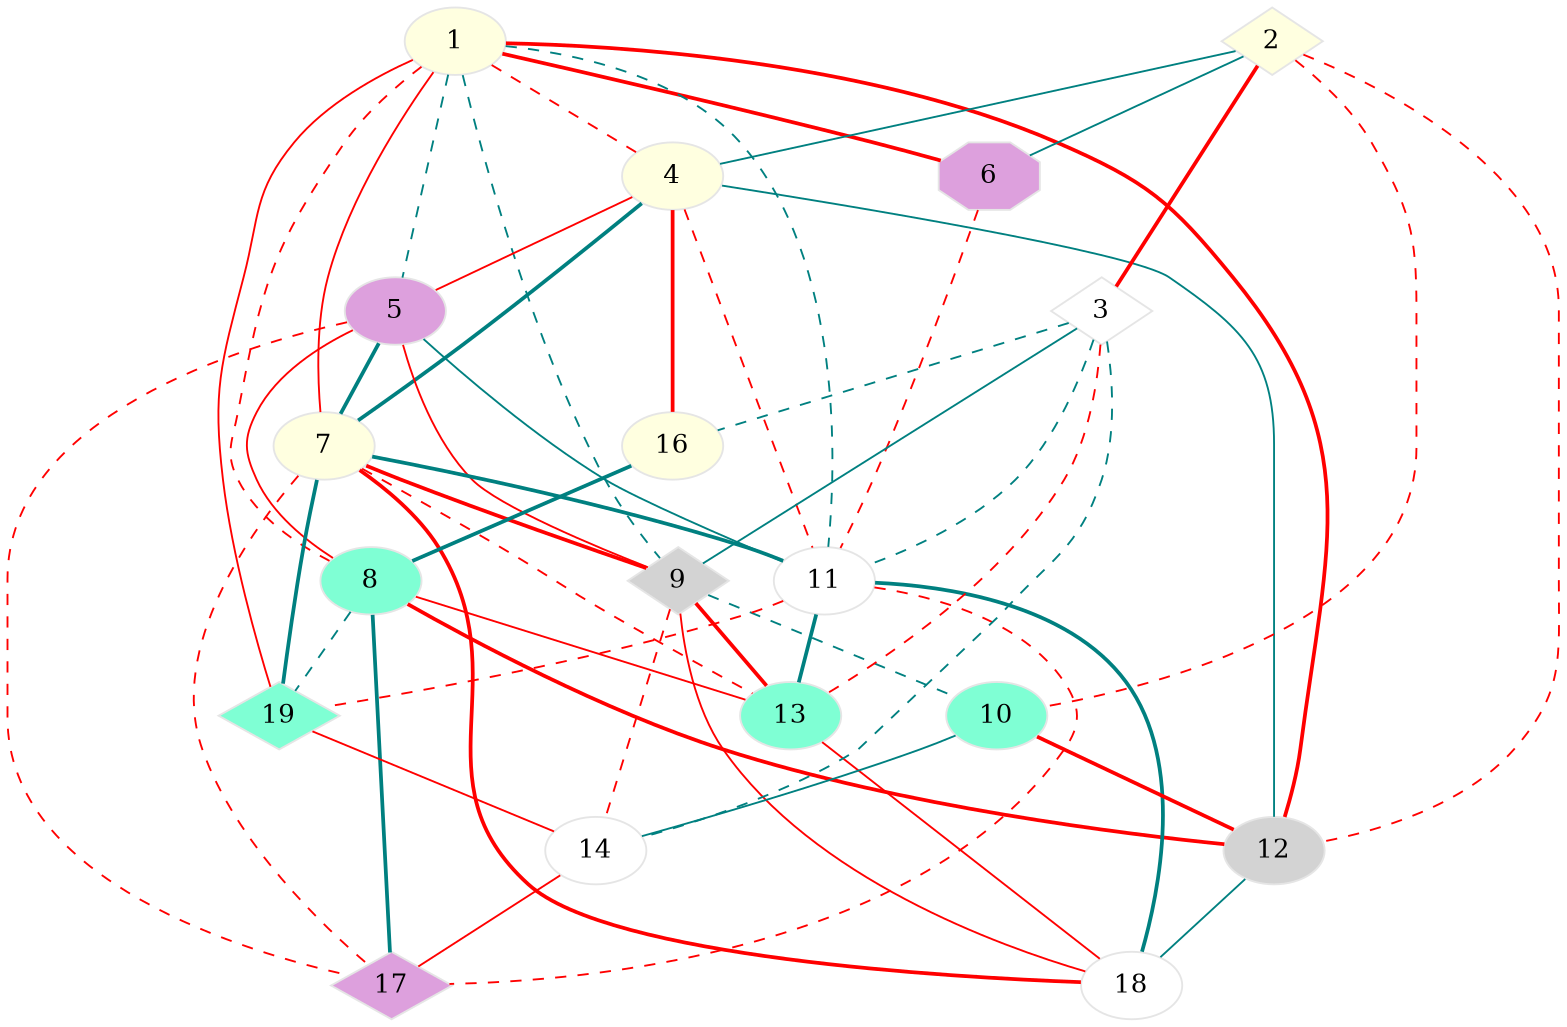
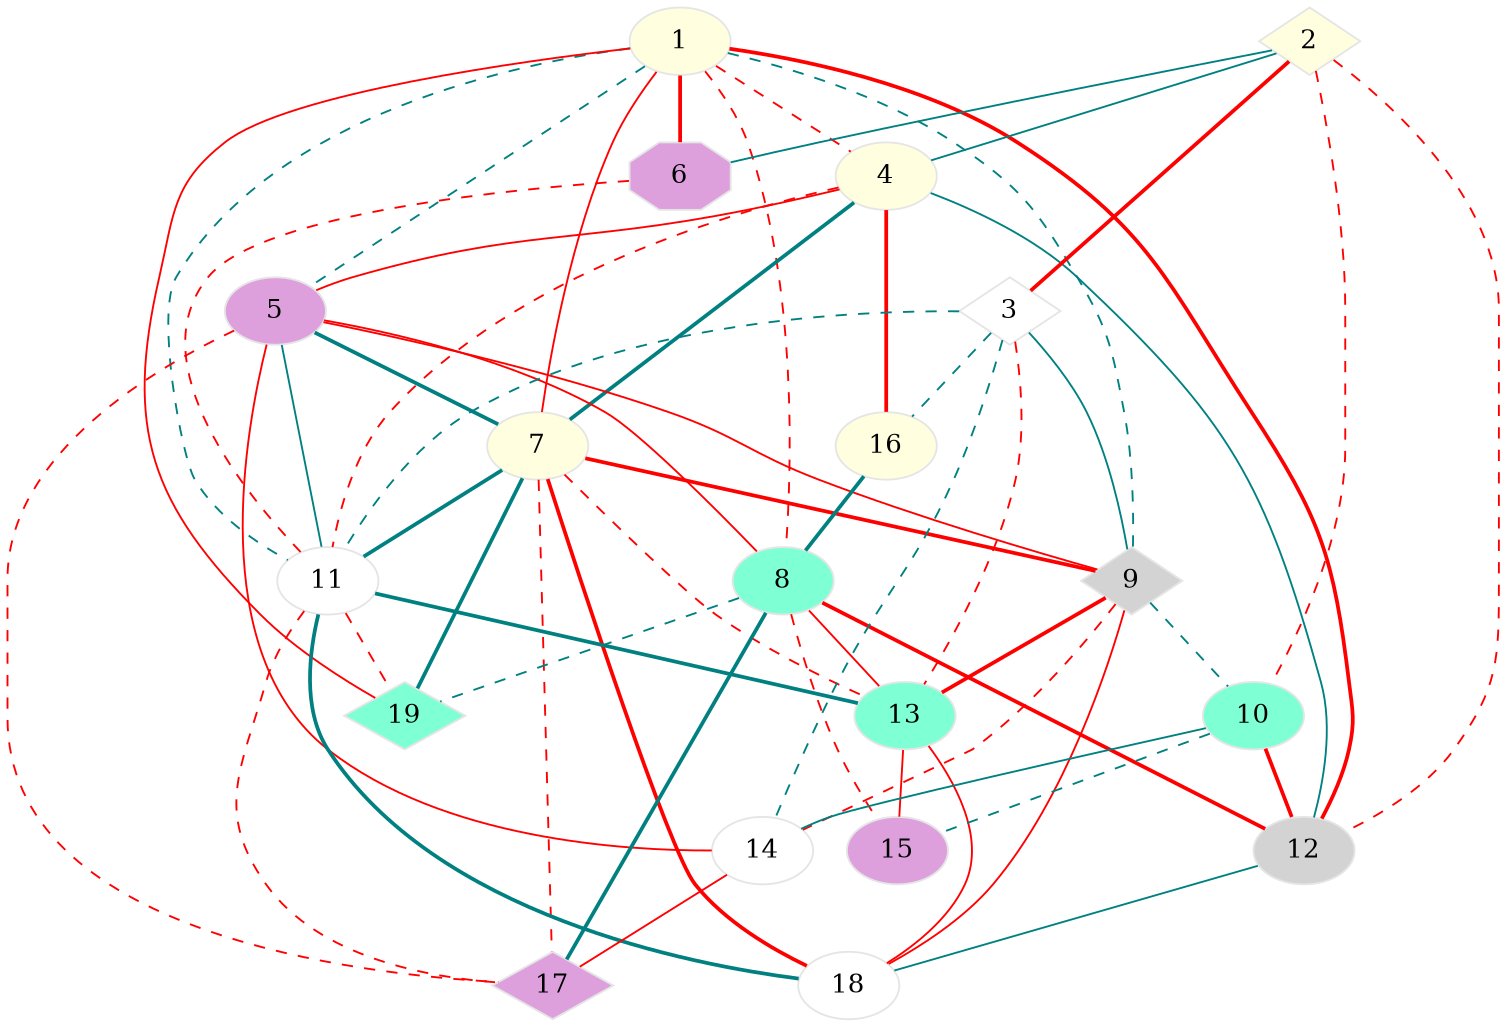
edge "19" -- "14": now "5" -- "14"
node "15": added
